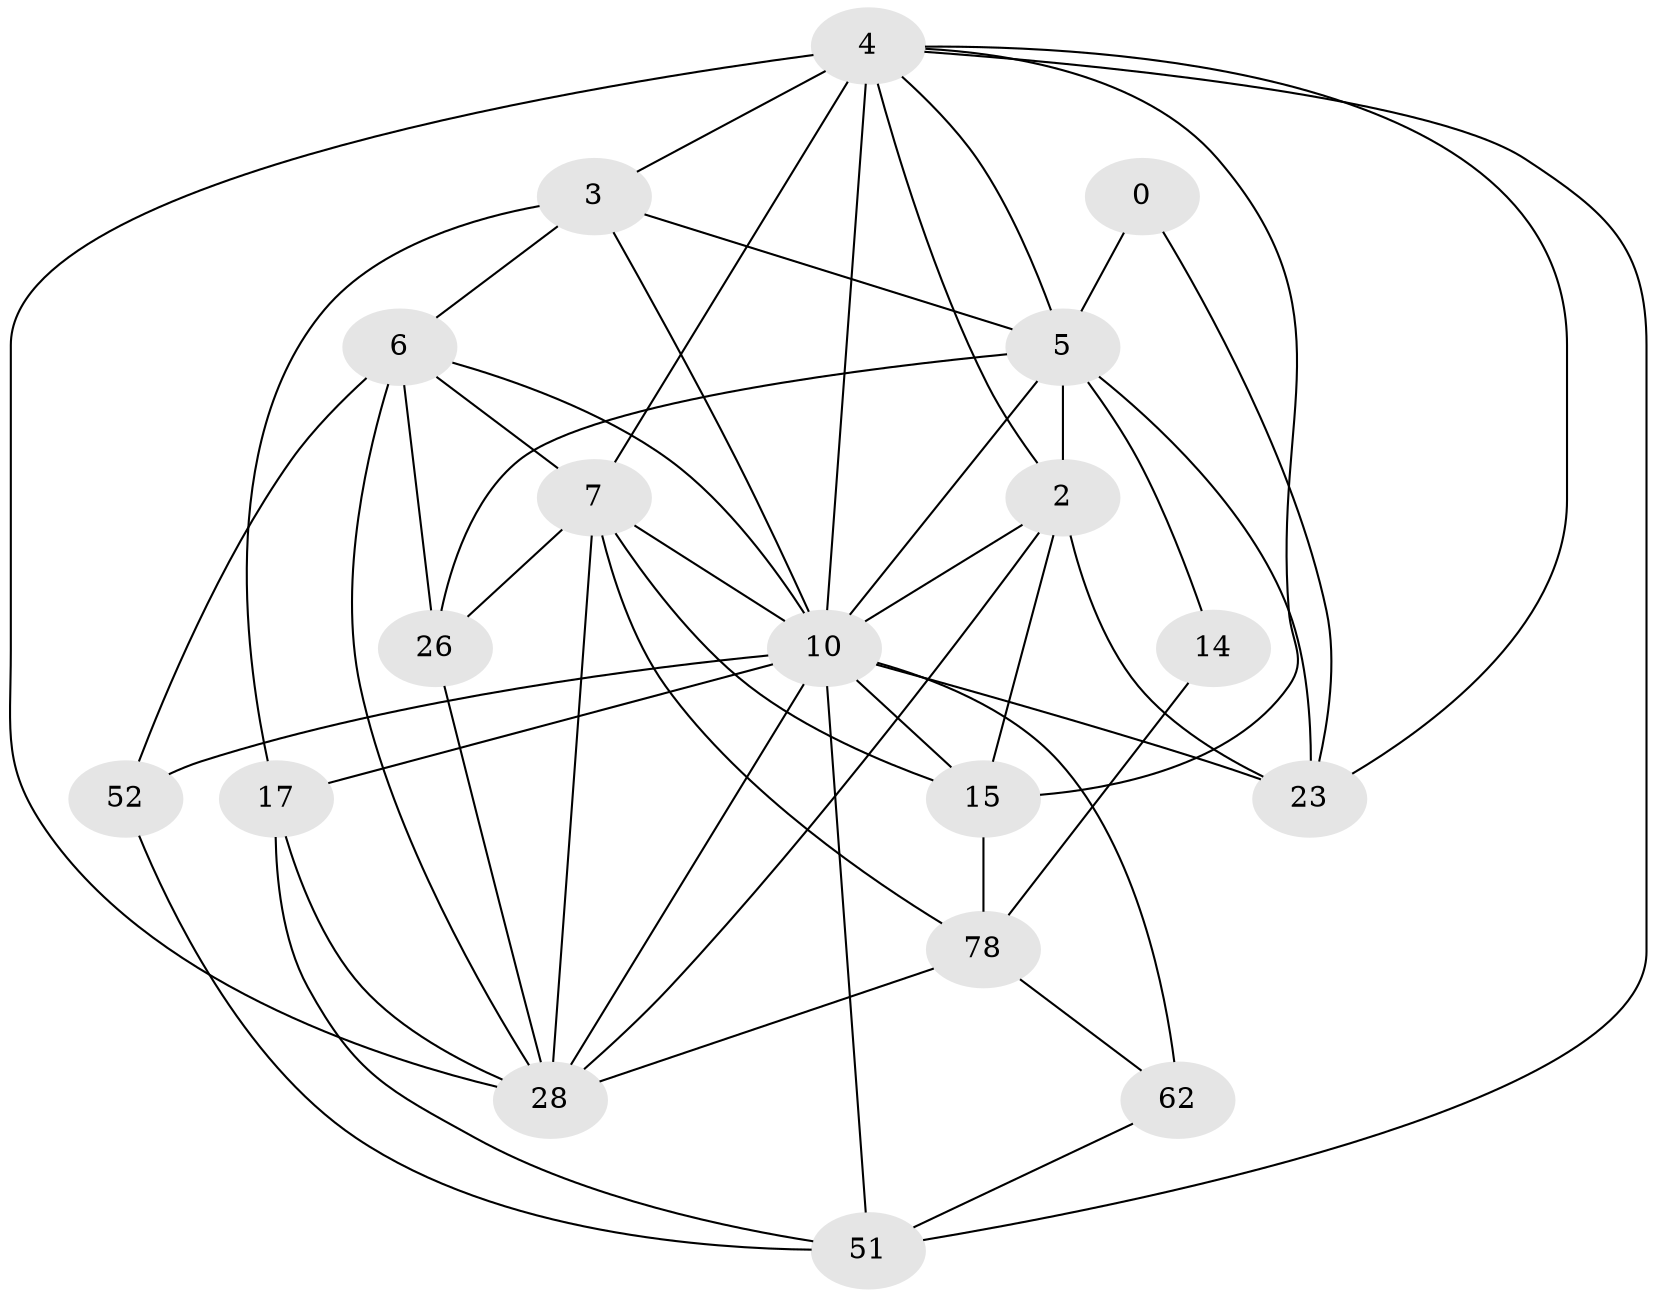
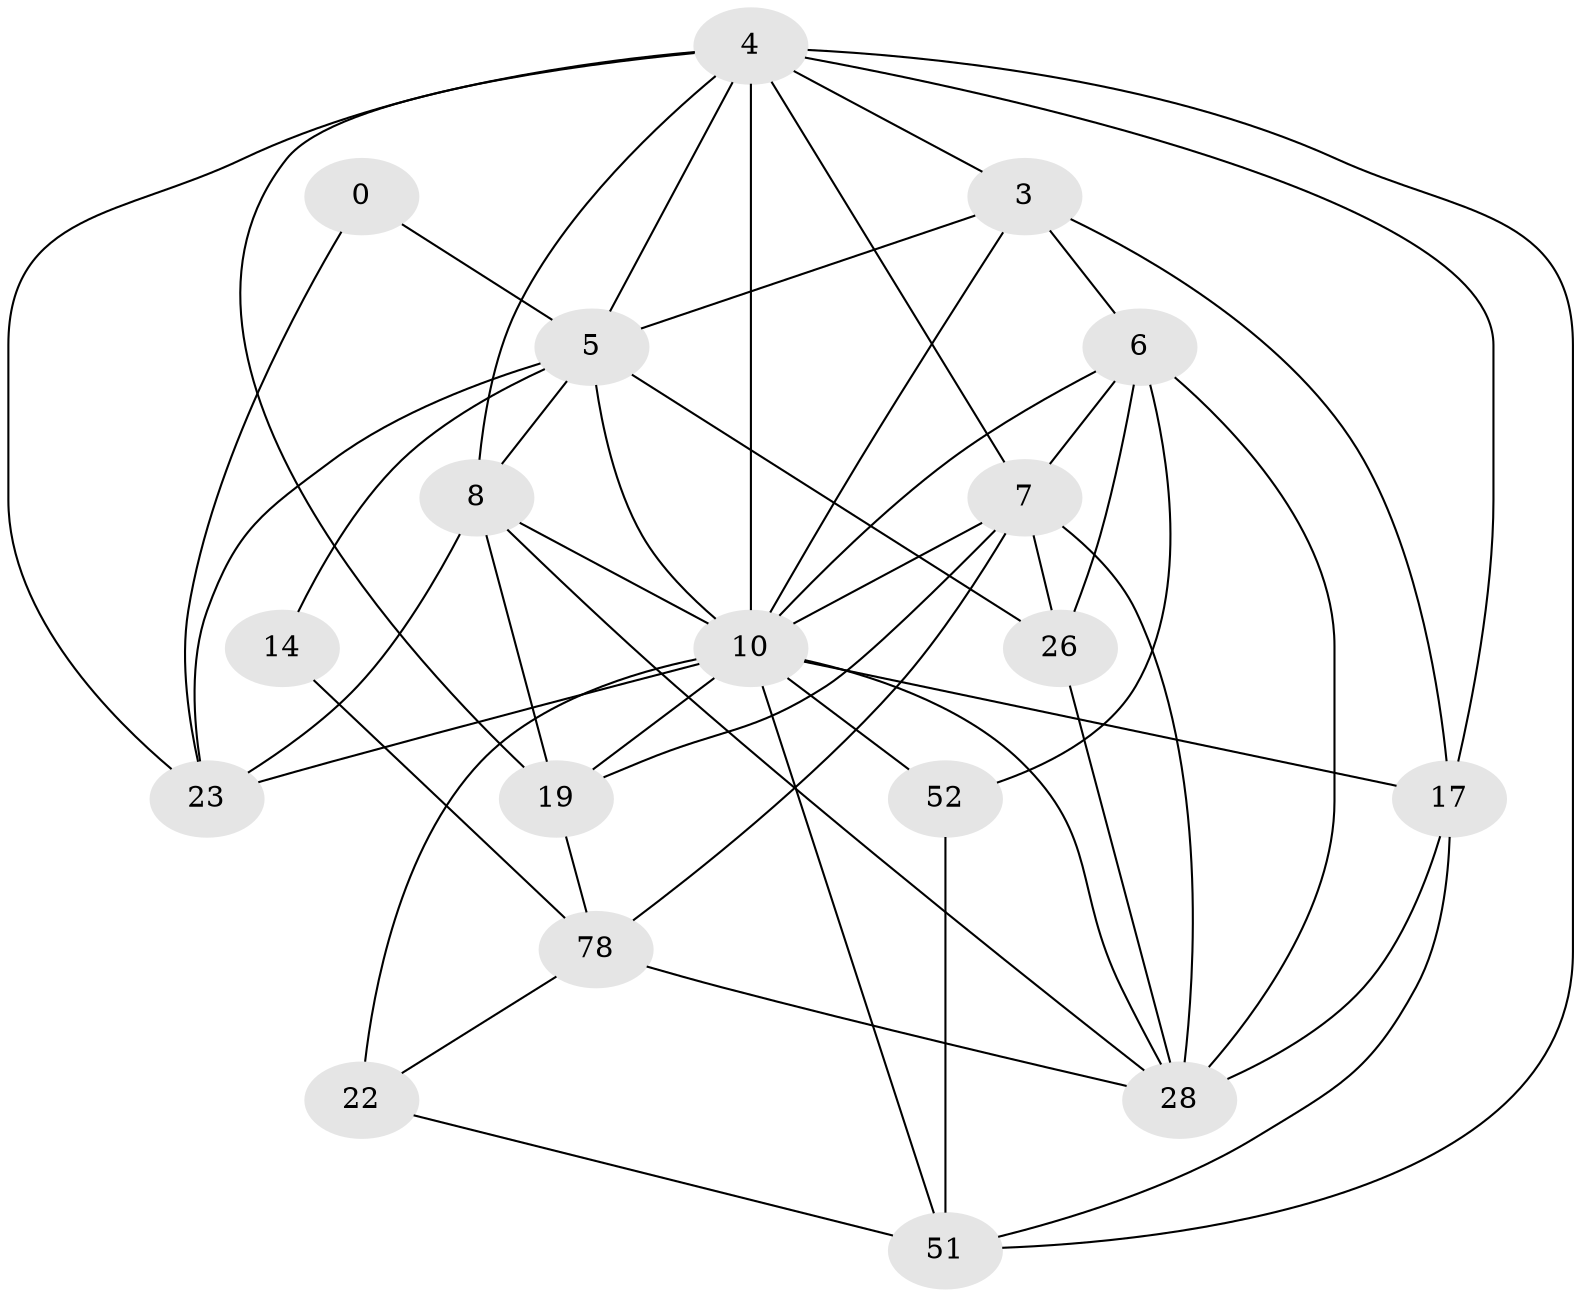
edge "4" -- "28": now "4" -- "17"
node "2": label "2" -> "8"
node "15": label "15" -> "19"
node "62": label "62" -> "22"
